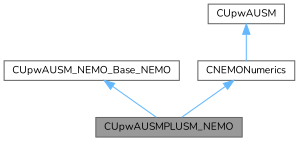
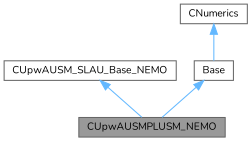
node "CUpwAUSM": label "CUpwAUSM" -> "CNumerics"
node "CUpwAUSM_NEMO_Base_NEMO": label "CUpwAUSM_NEMO_Base_NEMO" -> "CUpwAUSM_SLAU_Base_NEMO"
node "CNEMONumerics": label "CNEMONumerics" -> "Base"
